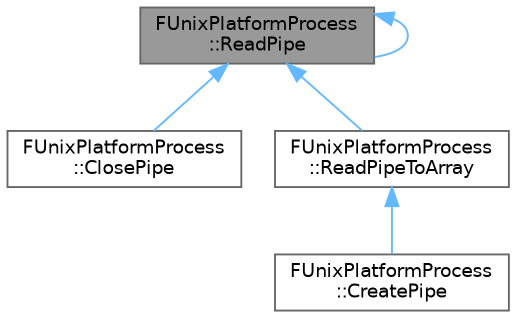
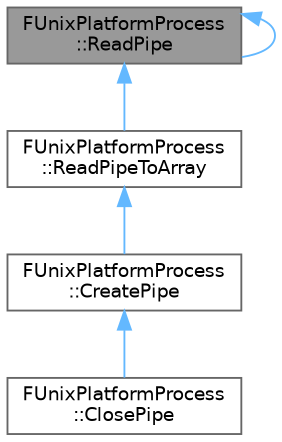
edge "FUnixPlatformProcess ::ClosePipe" -> "FUnixPlatformProcess ::ReadPipe": now "FUnixPlatformProcess ::ClosePipe" -> "FUnixPlatformProcess ::CreatePipe"
